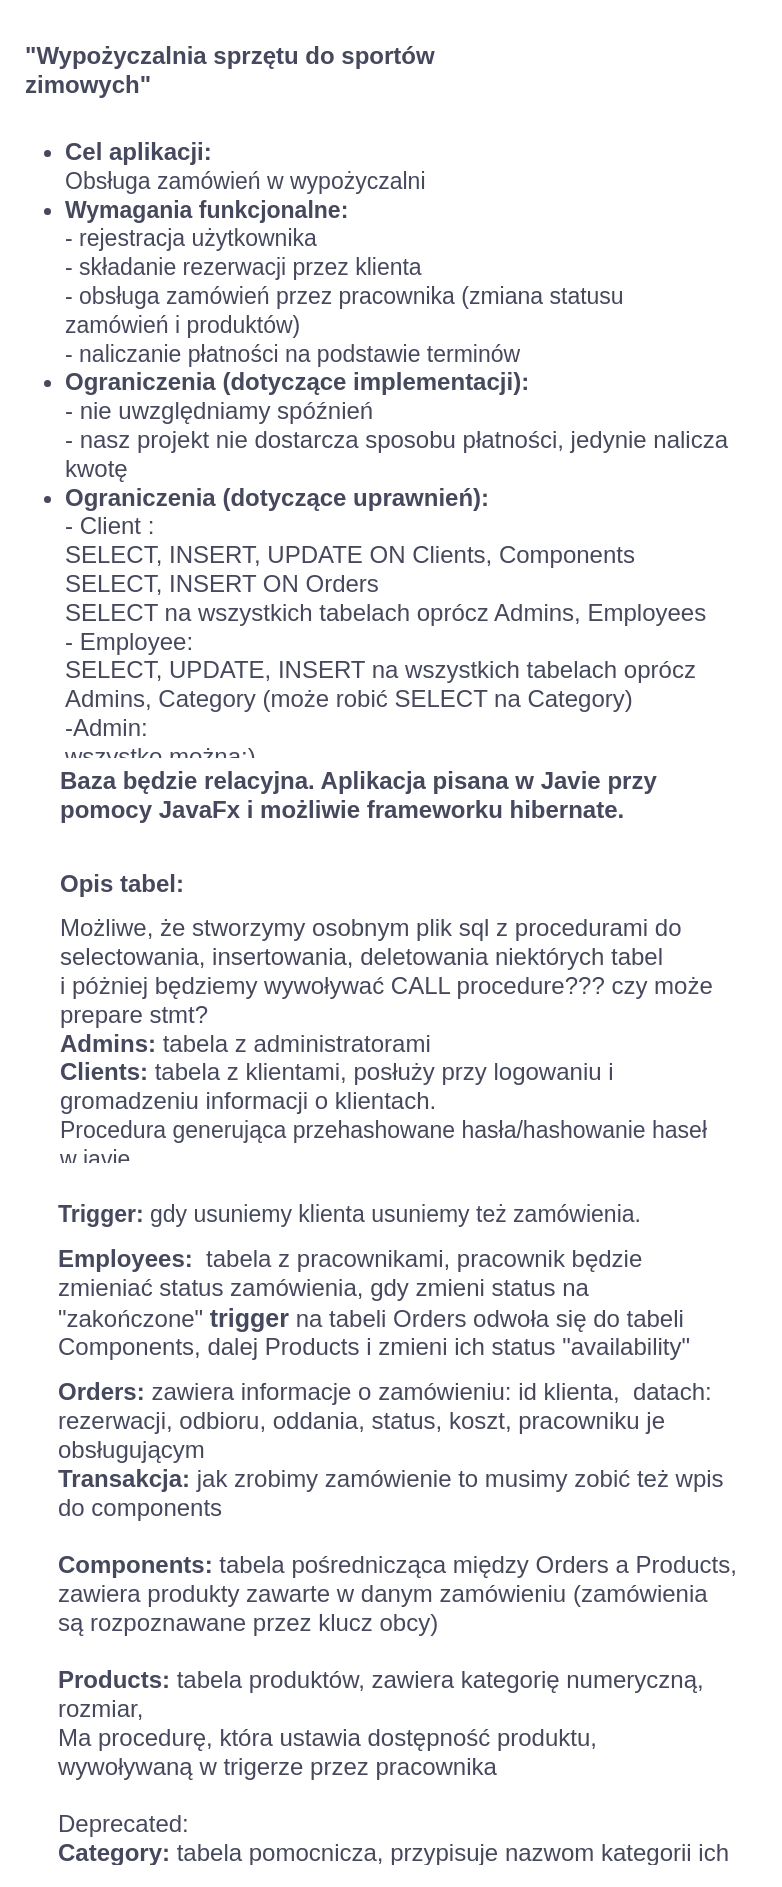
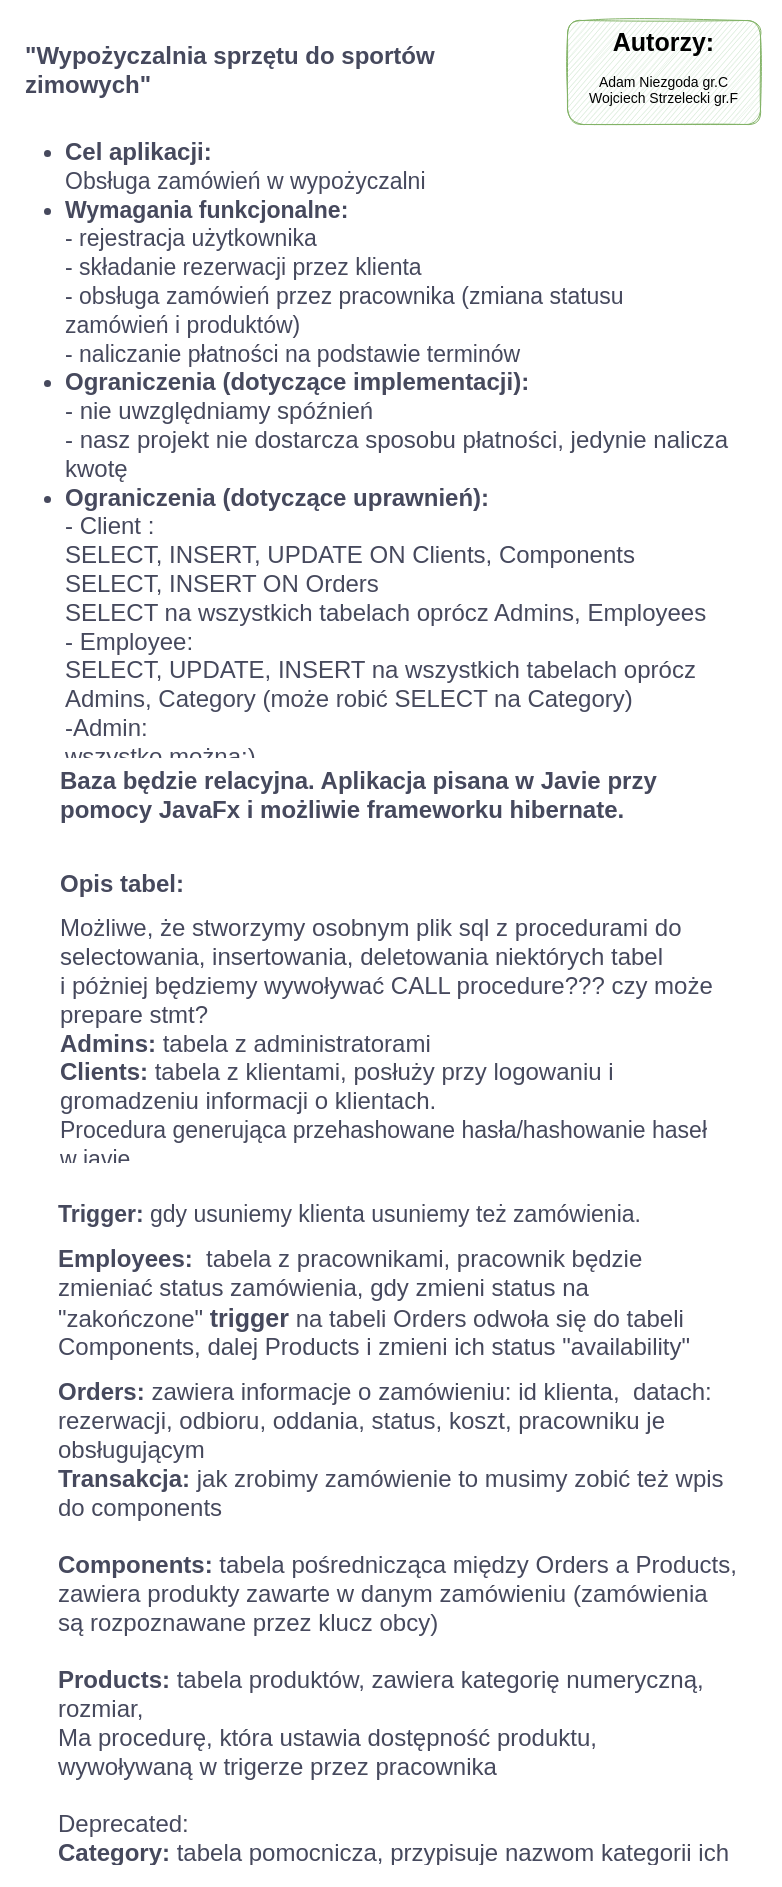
node "Autorzy: Adam Niezgoda gr.C Wojciech Strzelecki gr.F": added
